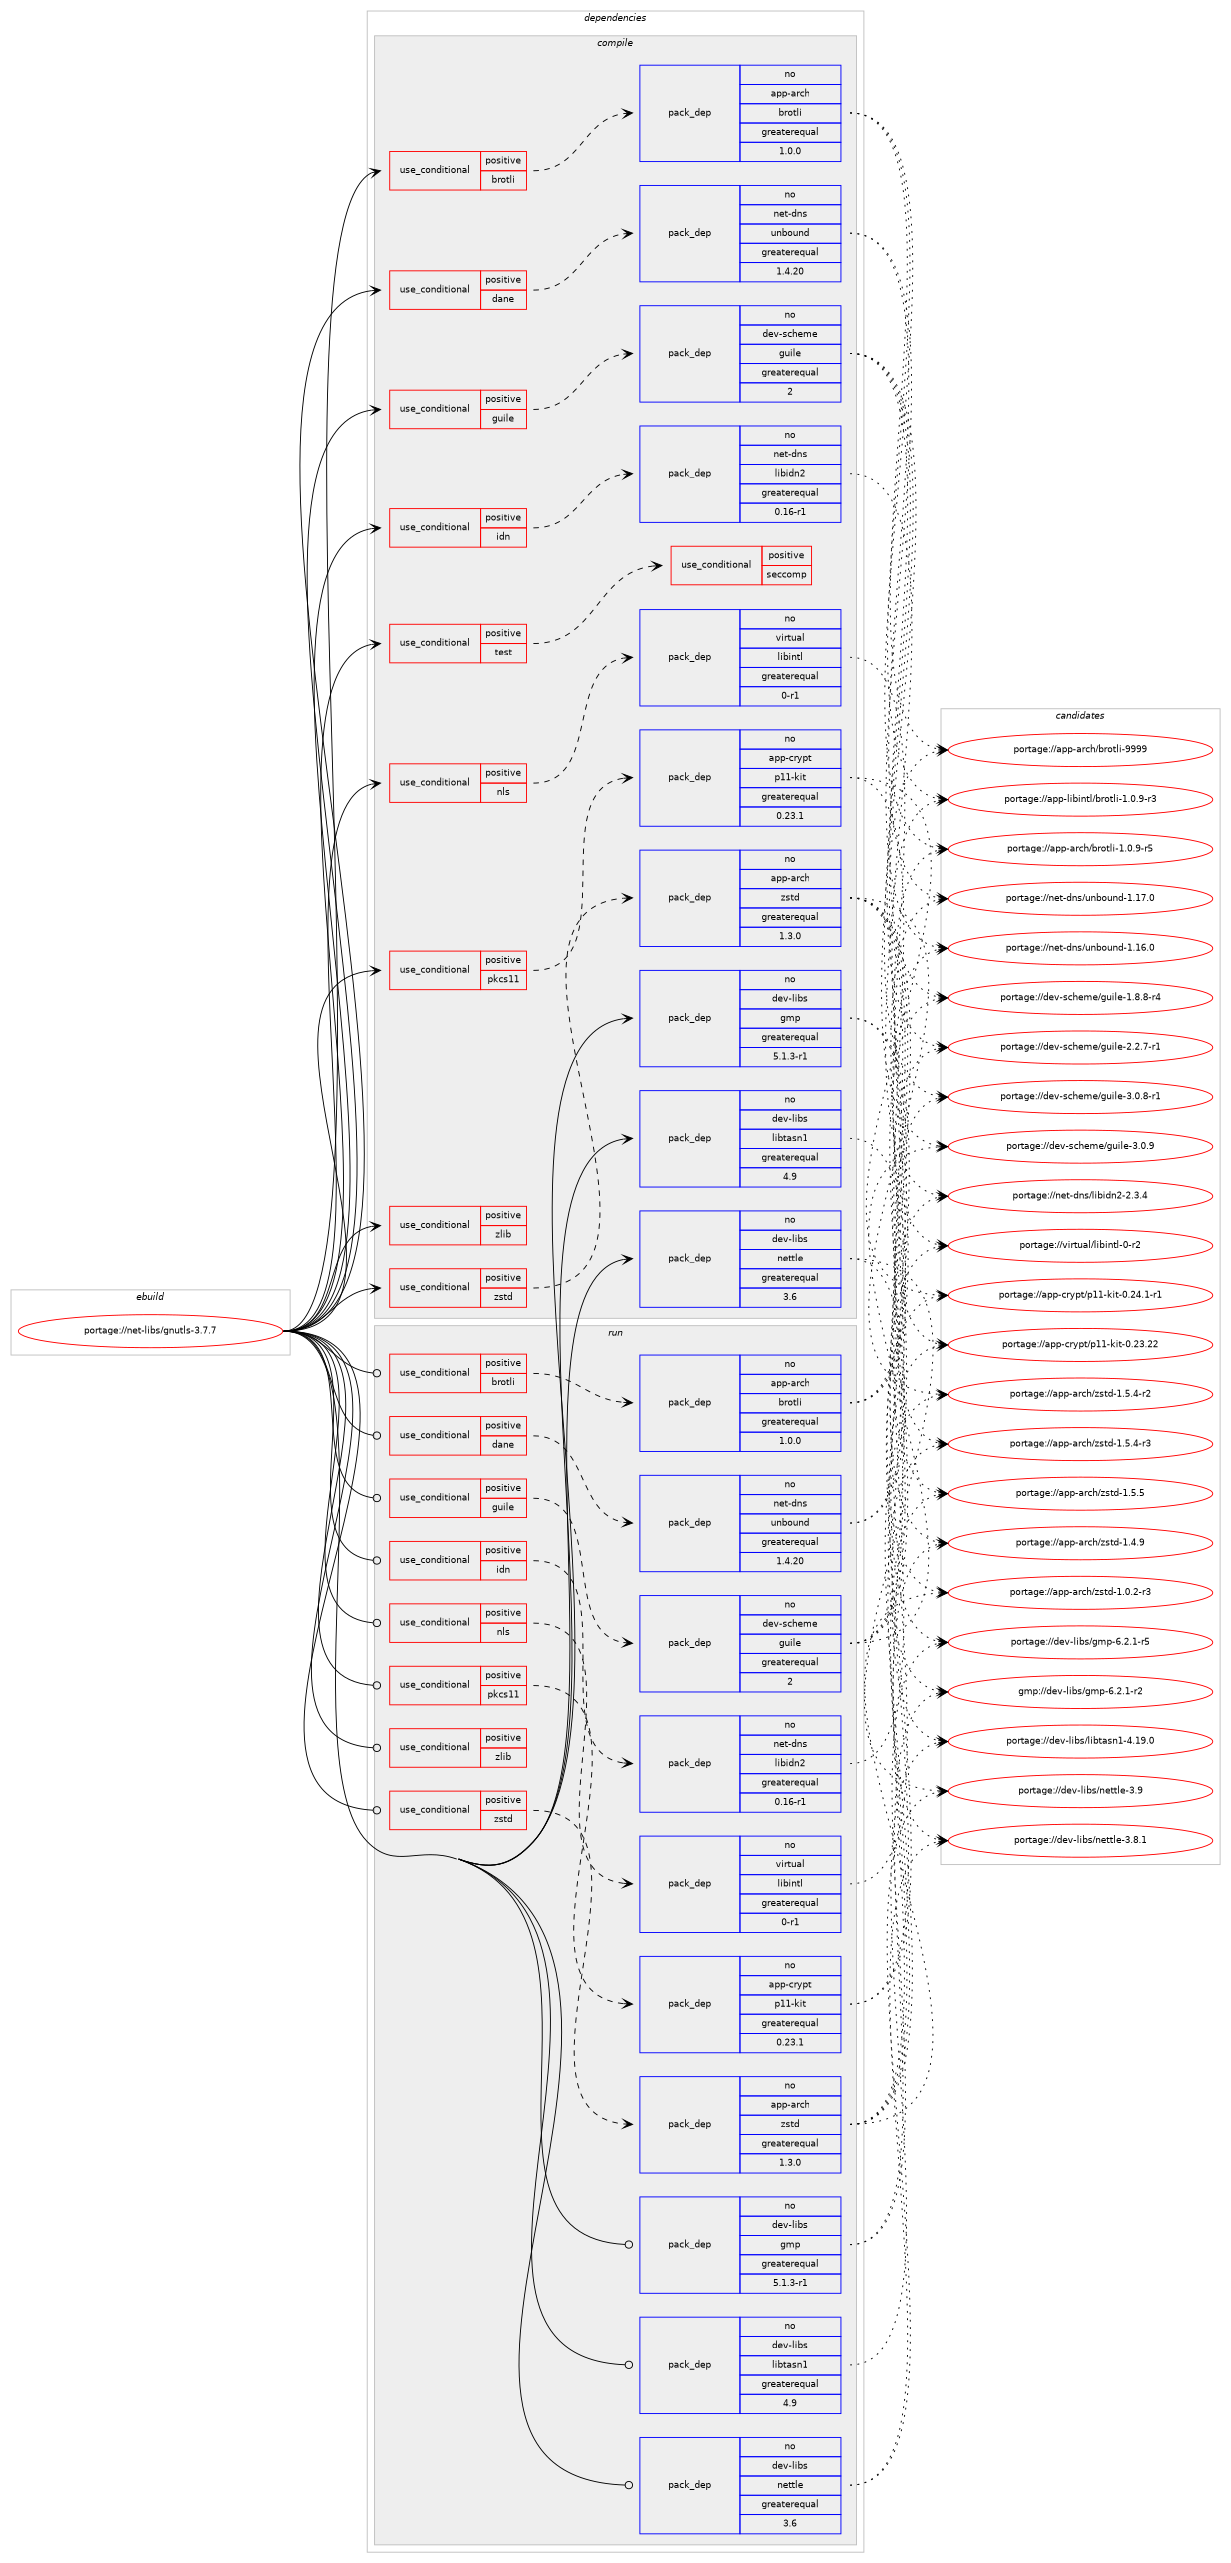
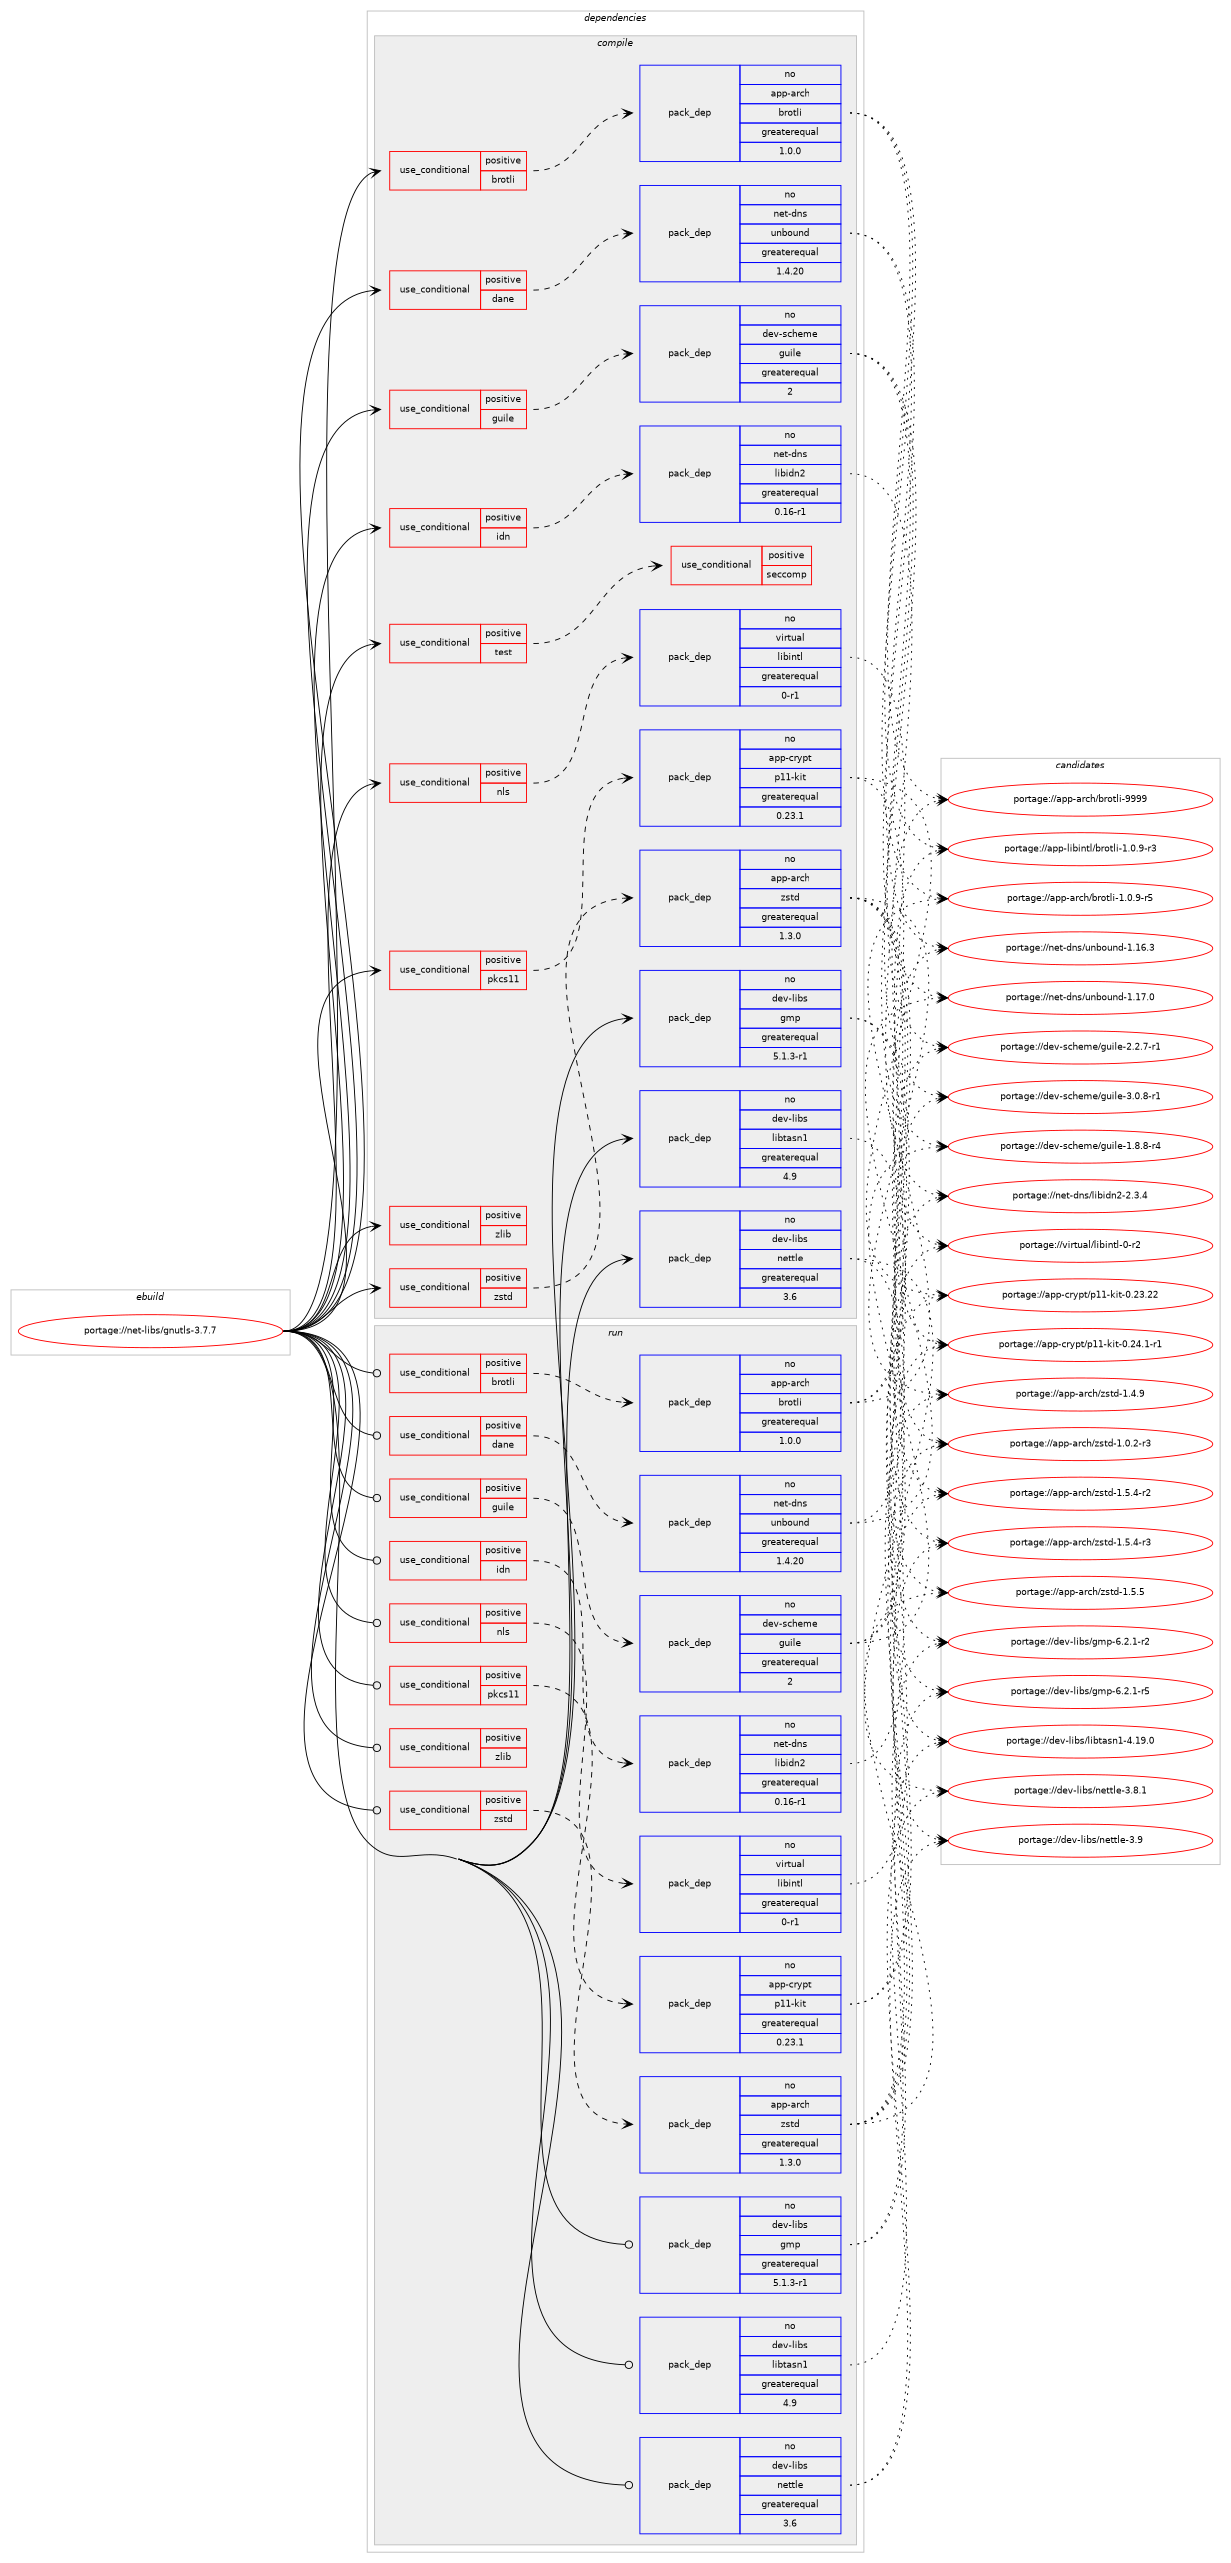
node "portage://net-dns/unbound-1.16.0": label "portage://net-dns/unbound-1.16.0" -> "portage://net-dns/unbound-1.16.3"
node "portage://dev-scheme/guile-3.0.9": removed
node "gmp://dev-libs/gmp-6.2.1-r2": label "gmp://dev-libs/gmp-6.2.1-r2" -> "portage://dev-libs/gmp-6.2.1-r2"
